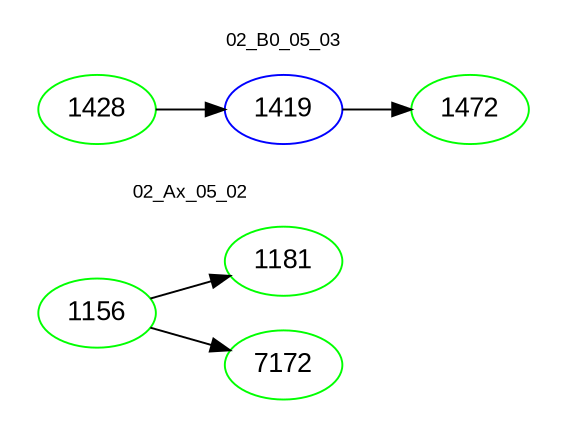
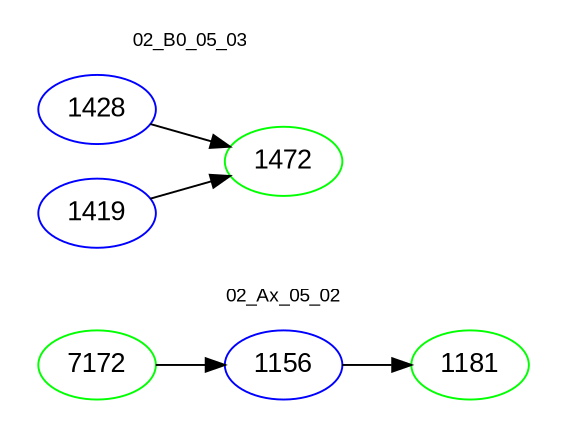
node "1428": color green -> blue
edge "1428" -> "1419": now "1428" -> "1472"
node "1156": color green -> blue
edge "1156" -> "7172": reversed
